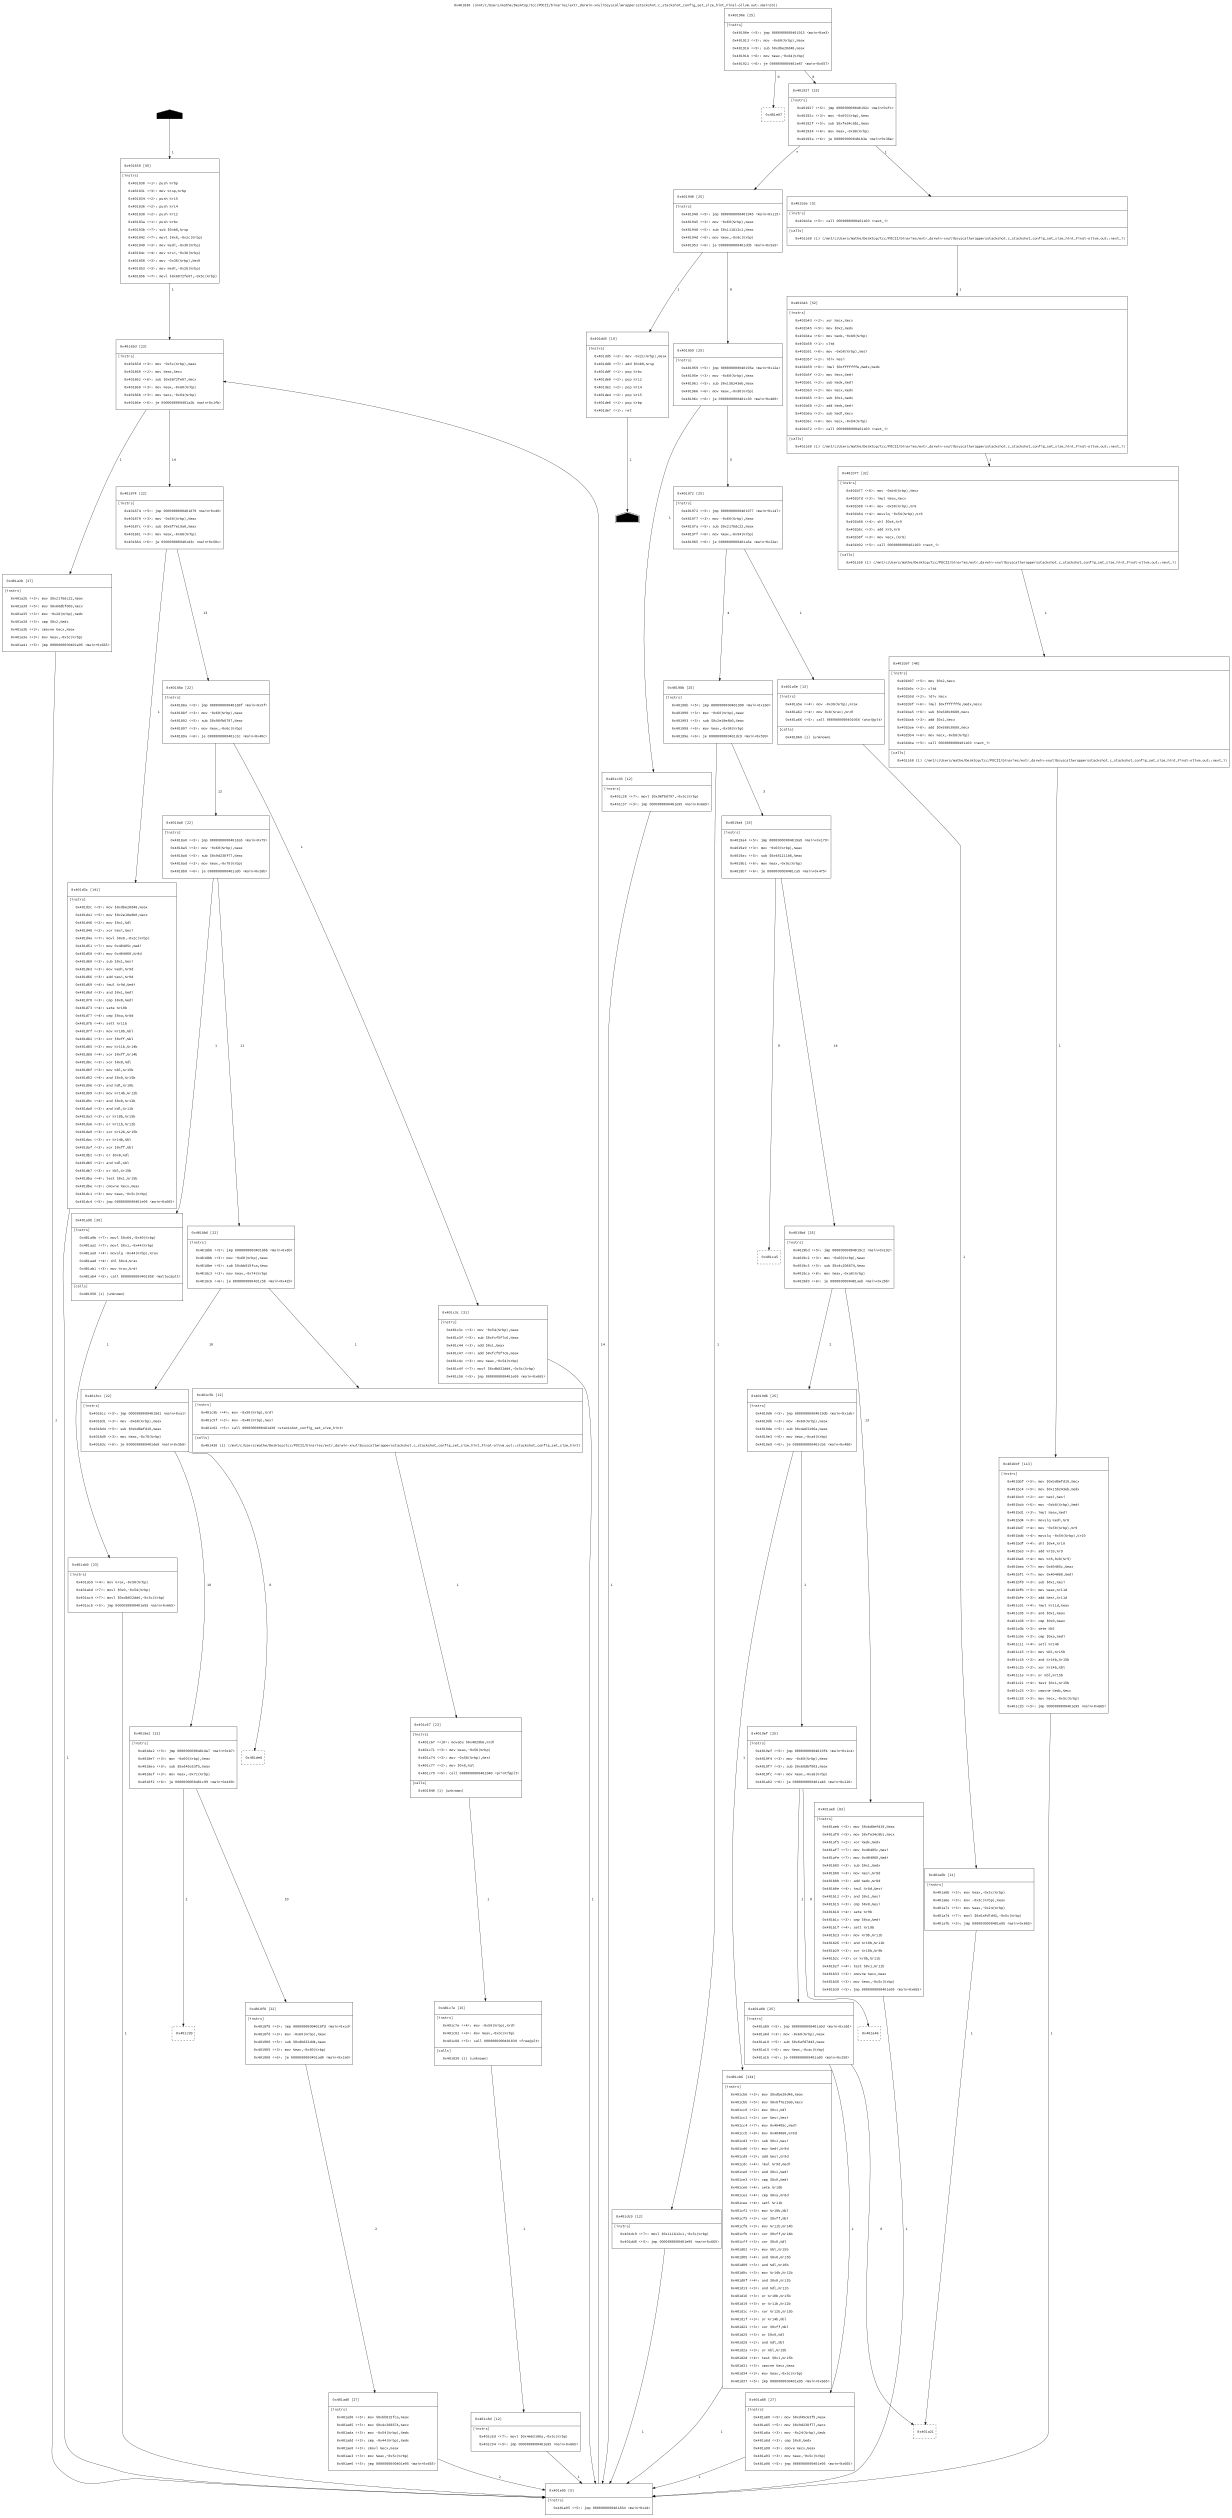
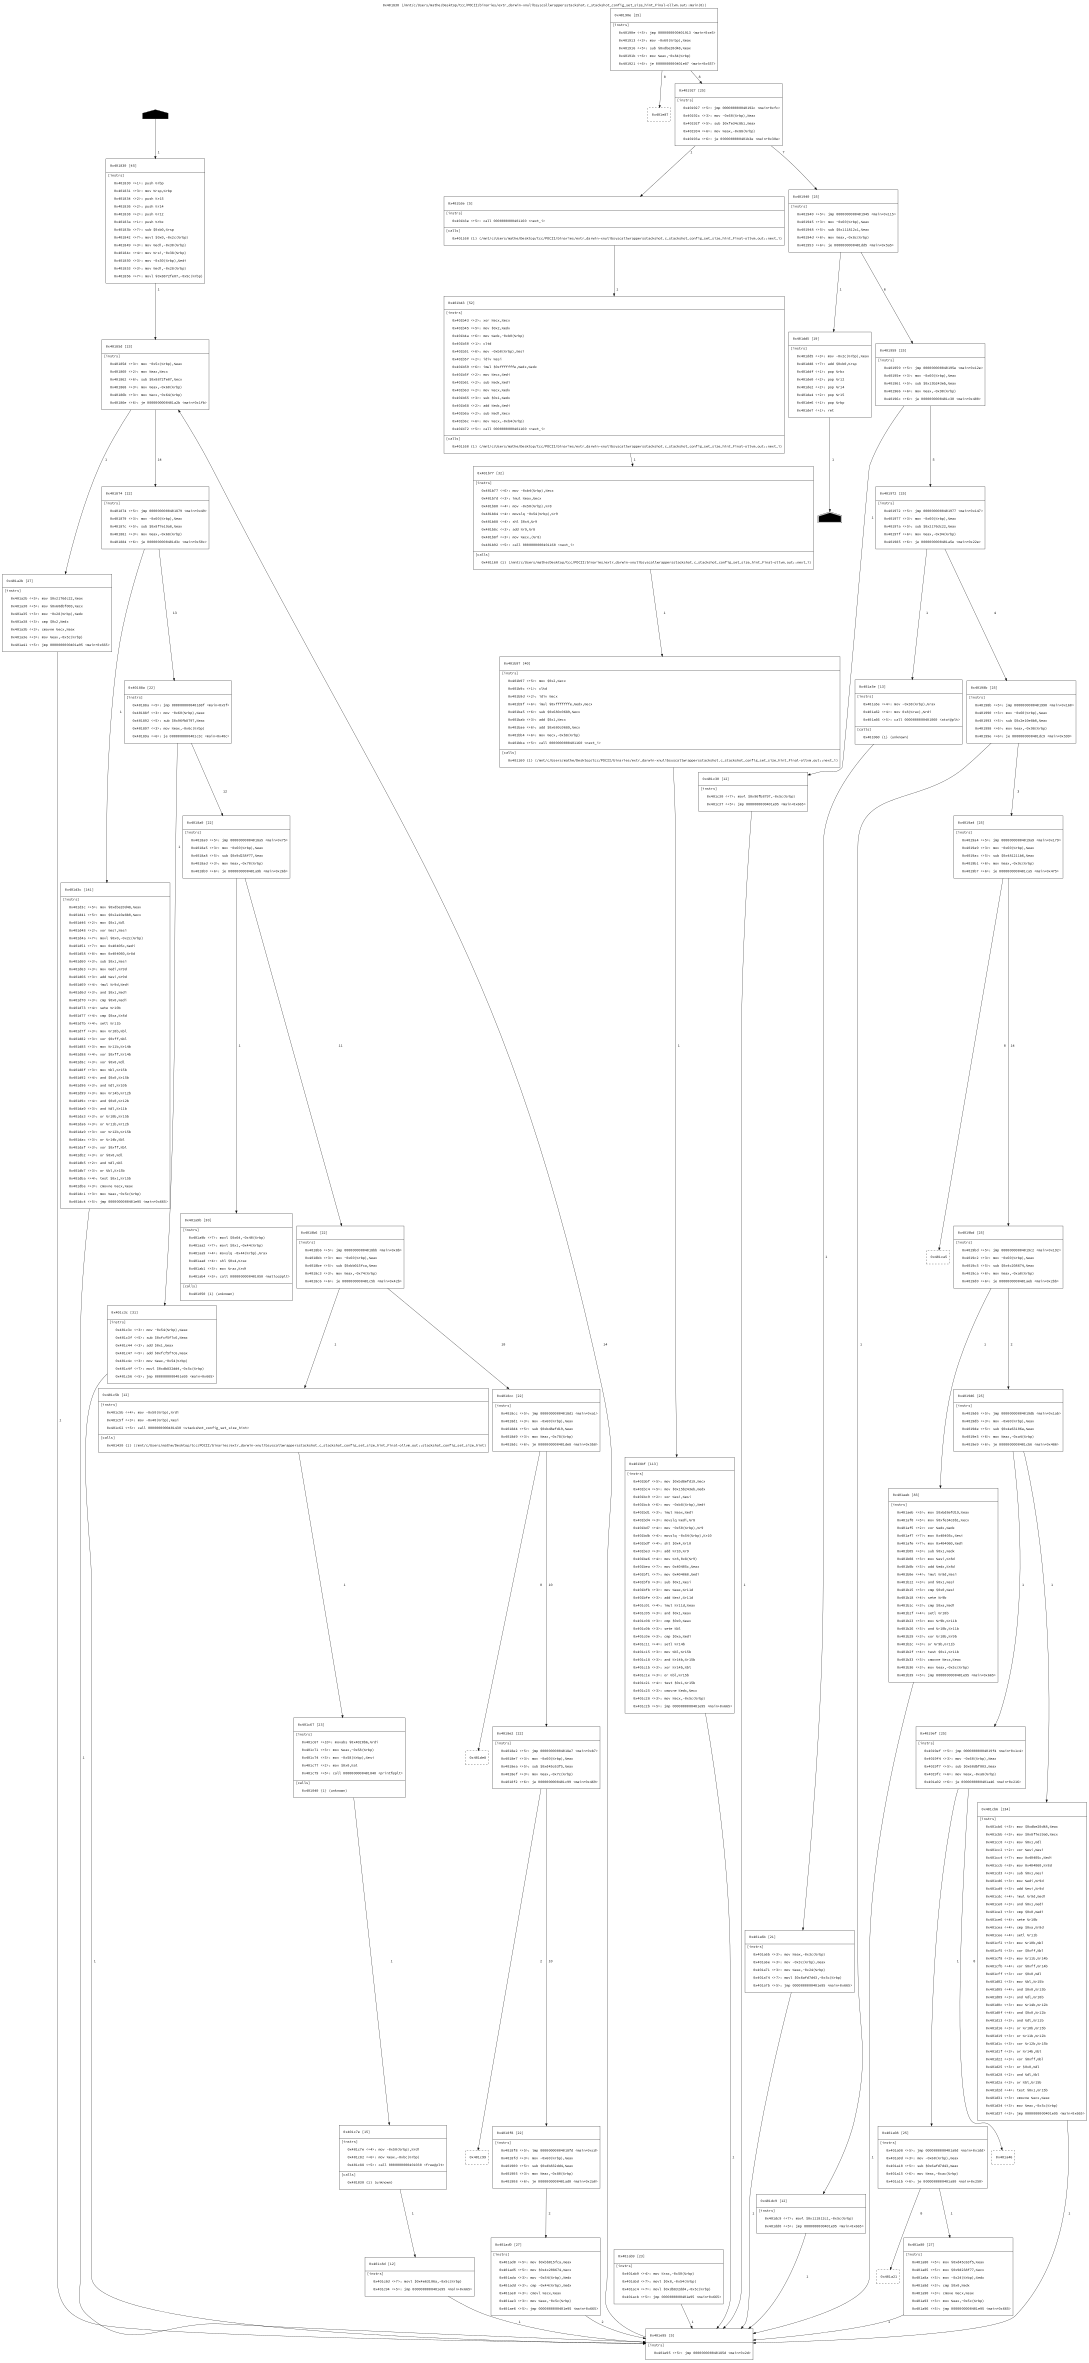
edge "0x4019bd [25]" -> "0x401aeb [83]": label " 13" -> " 1"
edge "0x401a9b [30]" -> "0x401ab9 [23]": removed, label "1"
edge "0x401a6b [21]" -> "0x401a21": now "0x401a6b [21]" -> "0x401e95 [5]"
